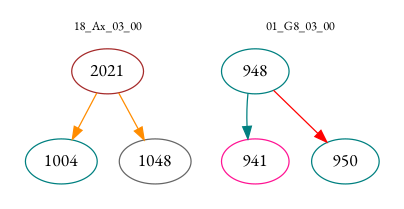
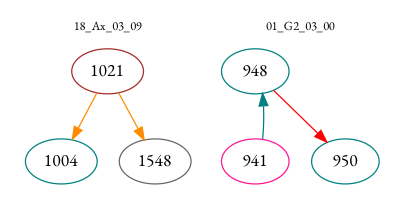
cluster "18_Ax_03_00": label "18_Ax_03_00" -> "18_Ax_03_09"
cluster "01_G8_03_00": label "01_G8_03_00" -> "01_G2_03_00"
node "2021": label "2021" -> "1021"
edge "948" -> "941": reversed
node "1048": label "1048" -> "1548"
